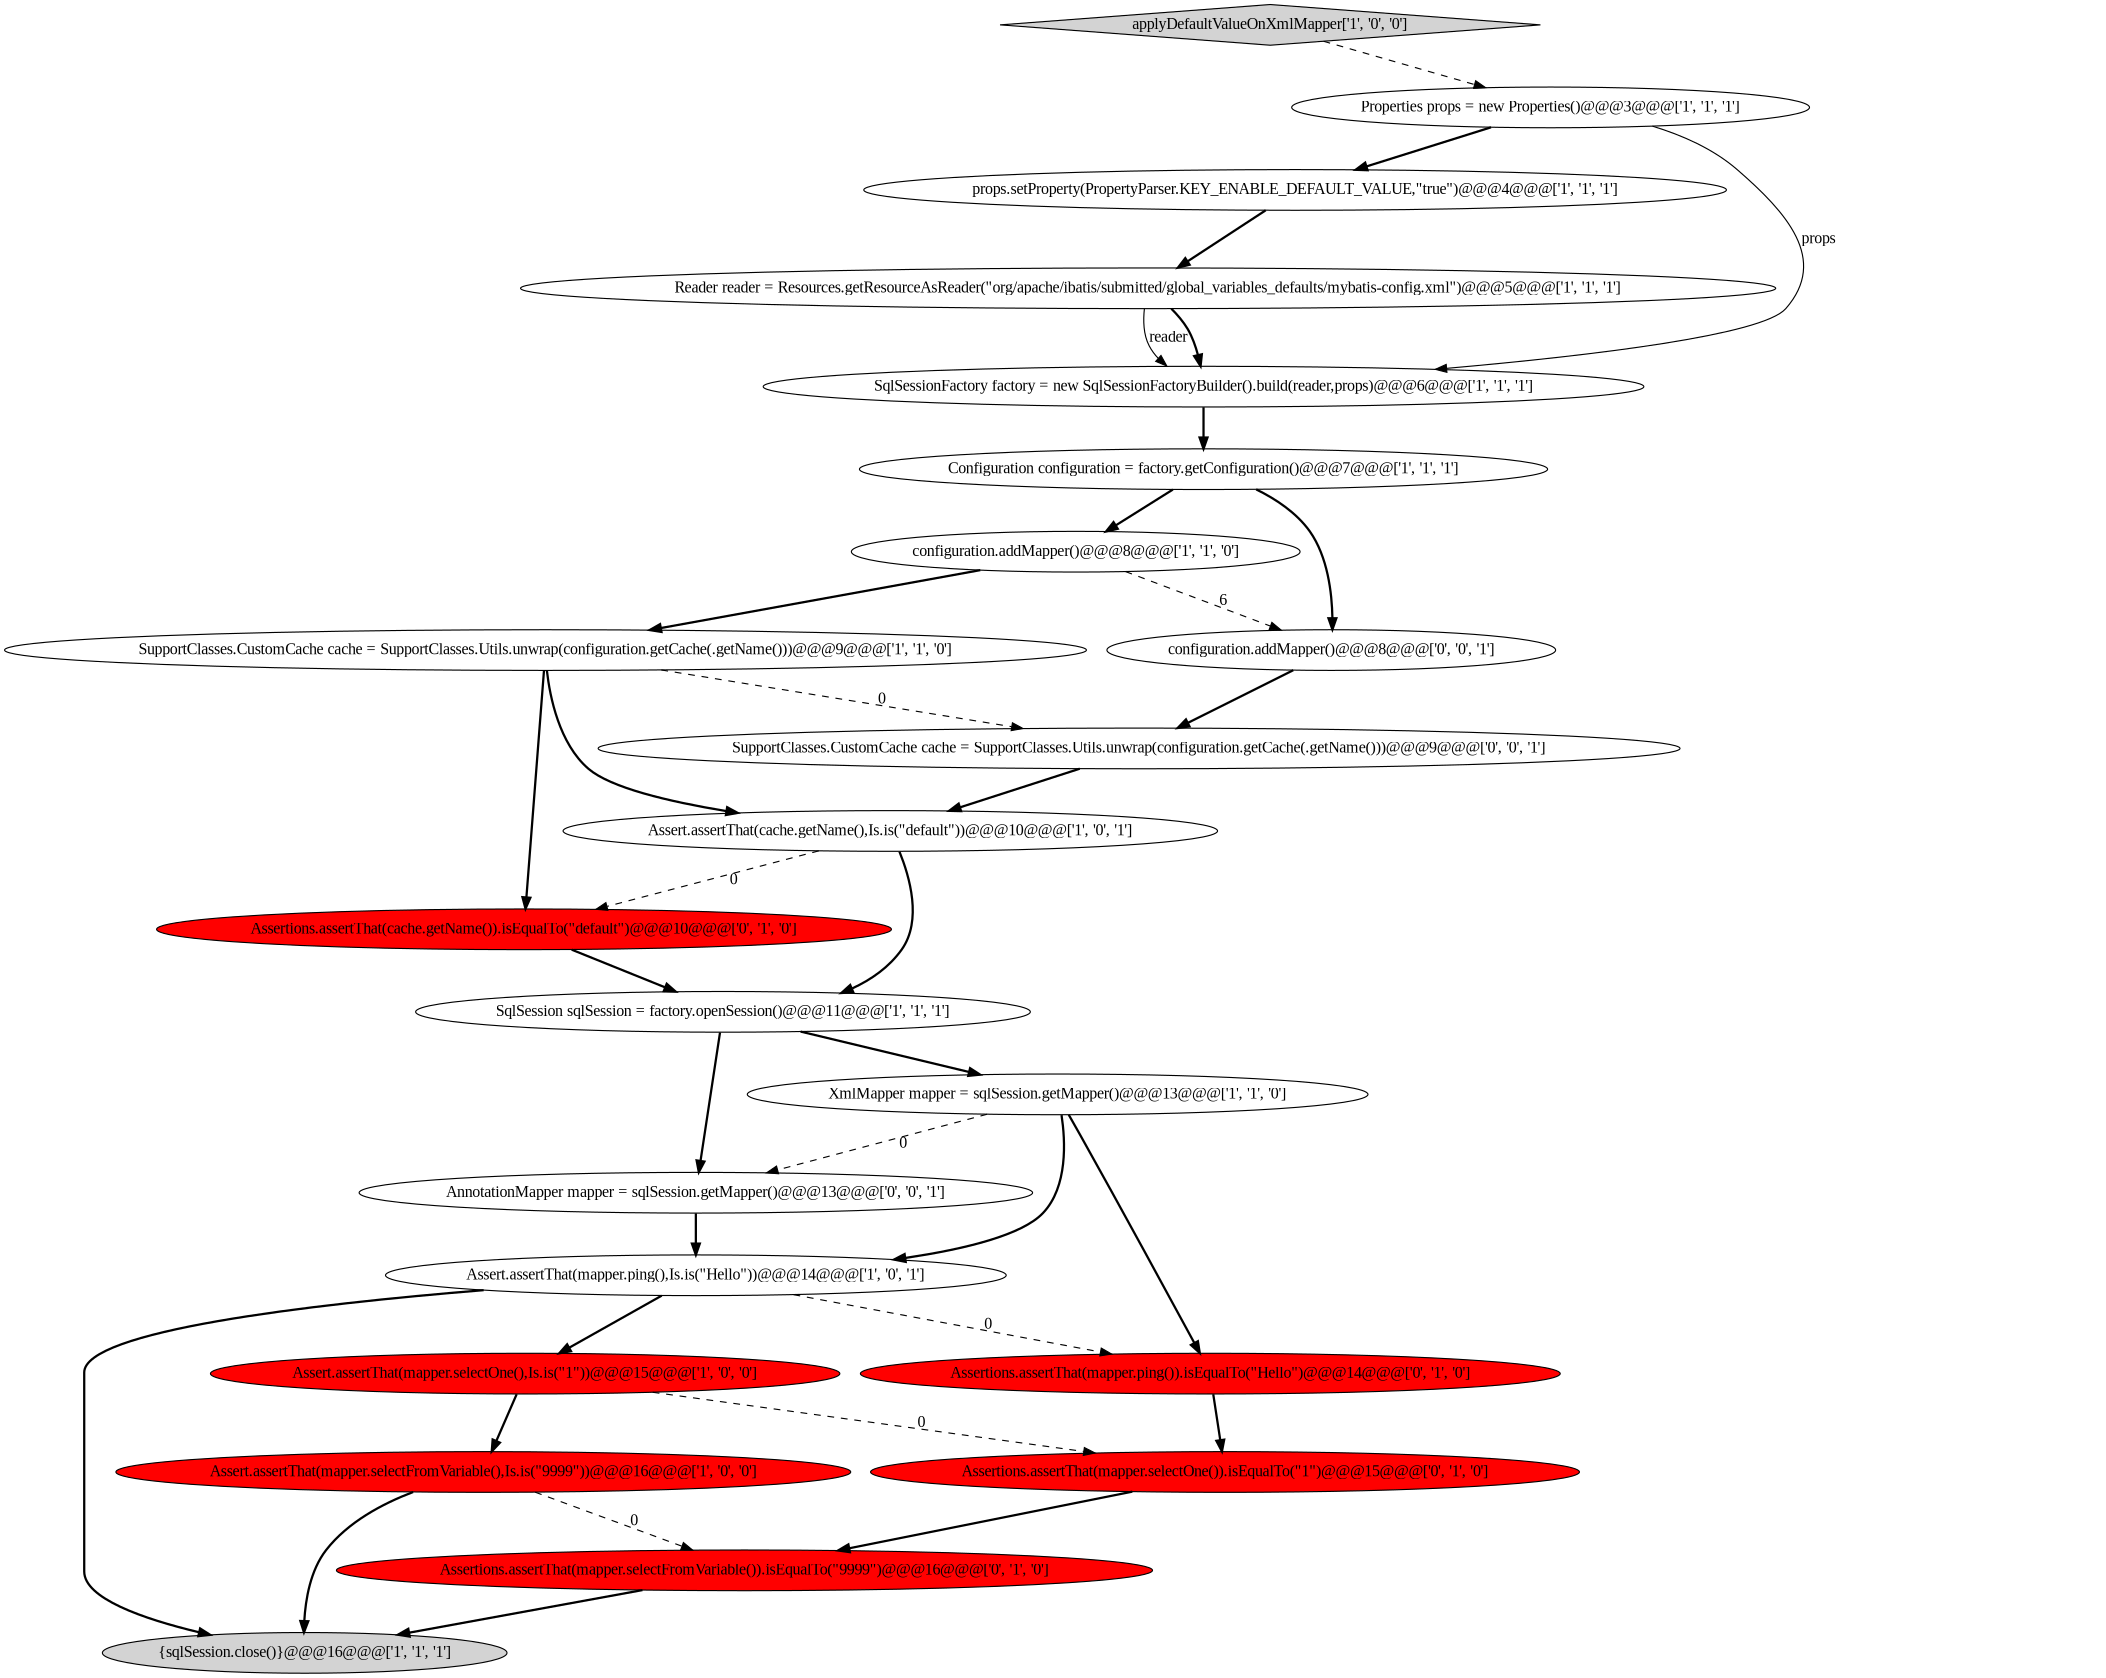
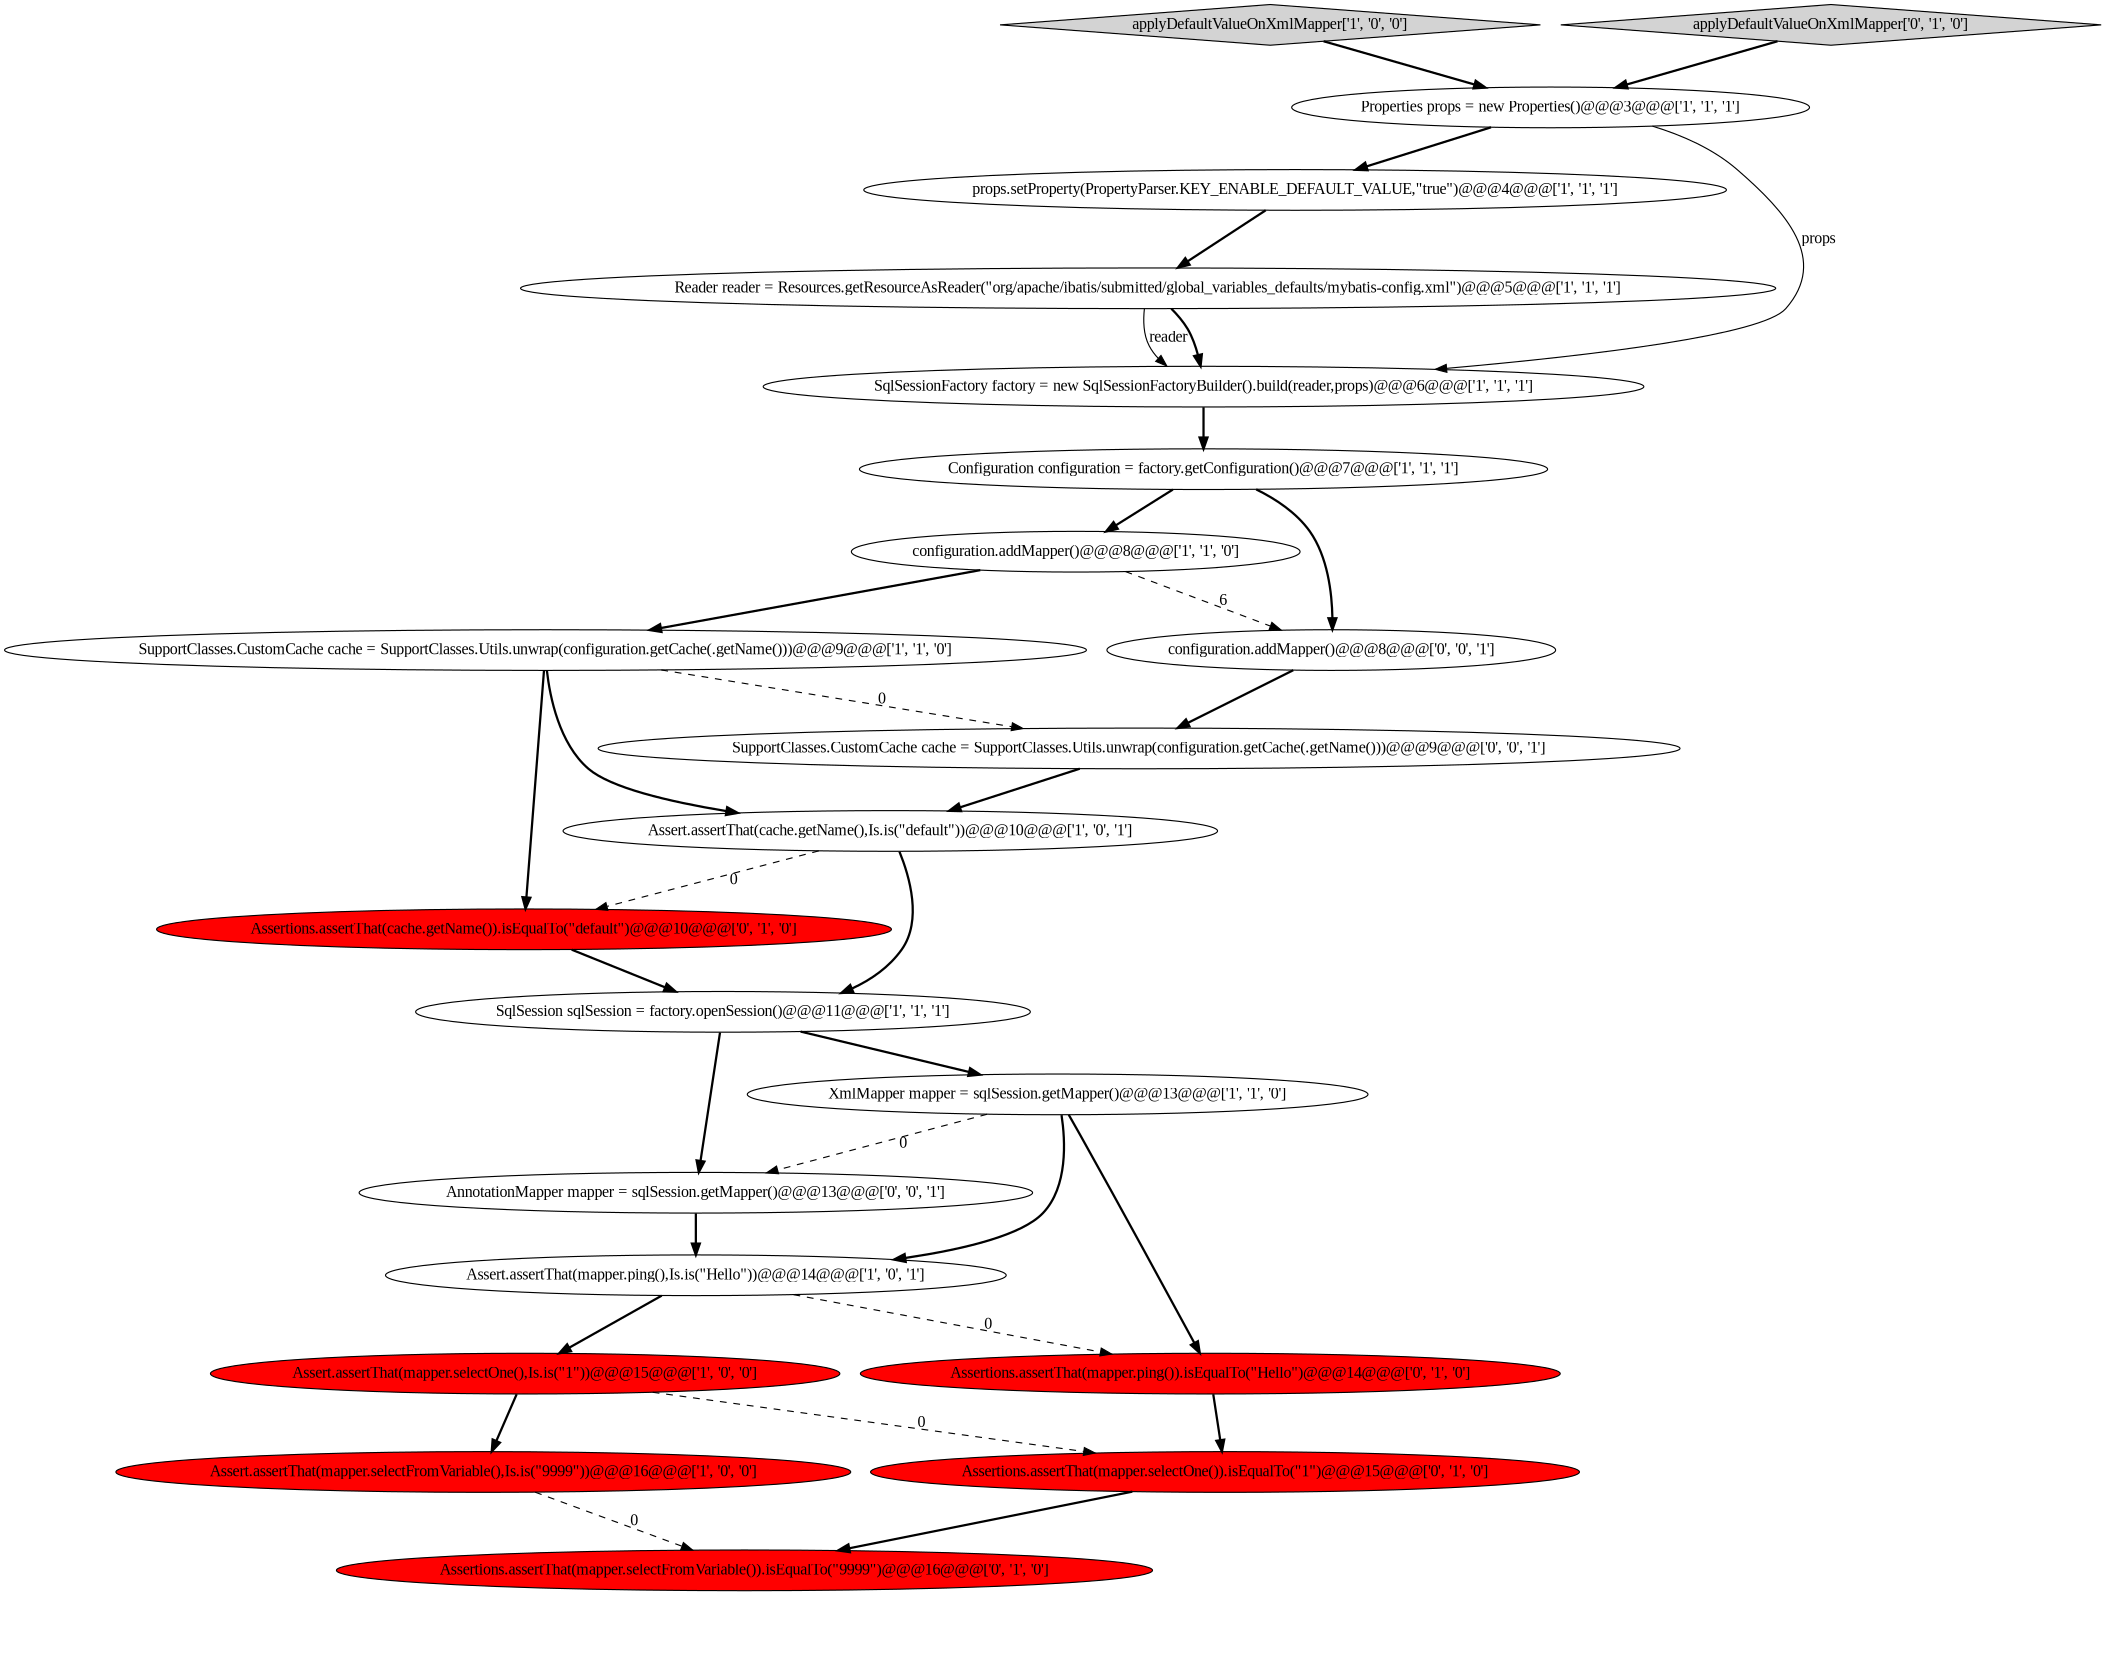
node "applyDefaultValueOnXmlMapper['0', '1', '0']": added
edge "applyDefaultValueOnXmlMapper['1', '0', '0']" -> "Properties props = new Properties()@@@3@@@['1', '1', '1']": style dashed -> bold
node "{sqlSession.close()}@@@16@@@['1', '1', '1']": removed
